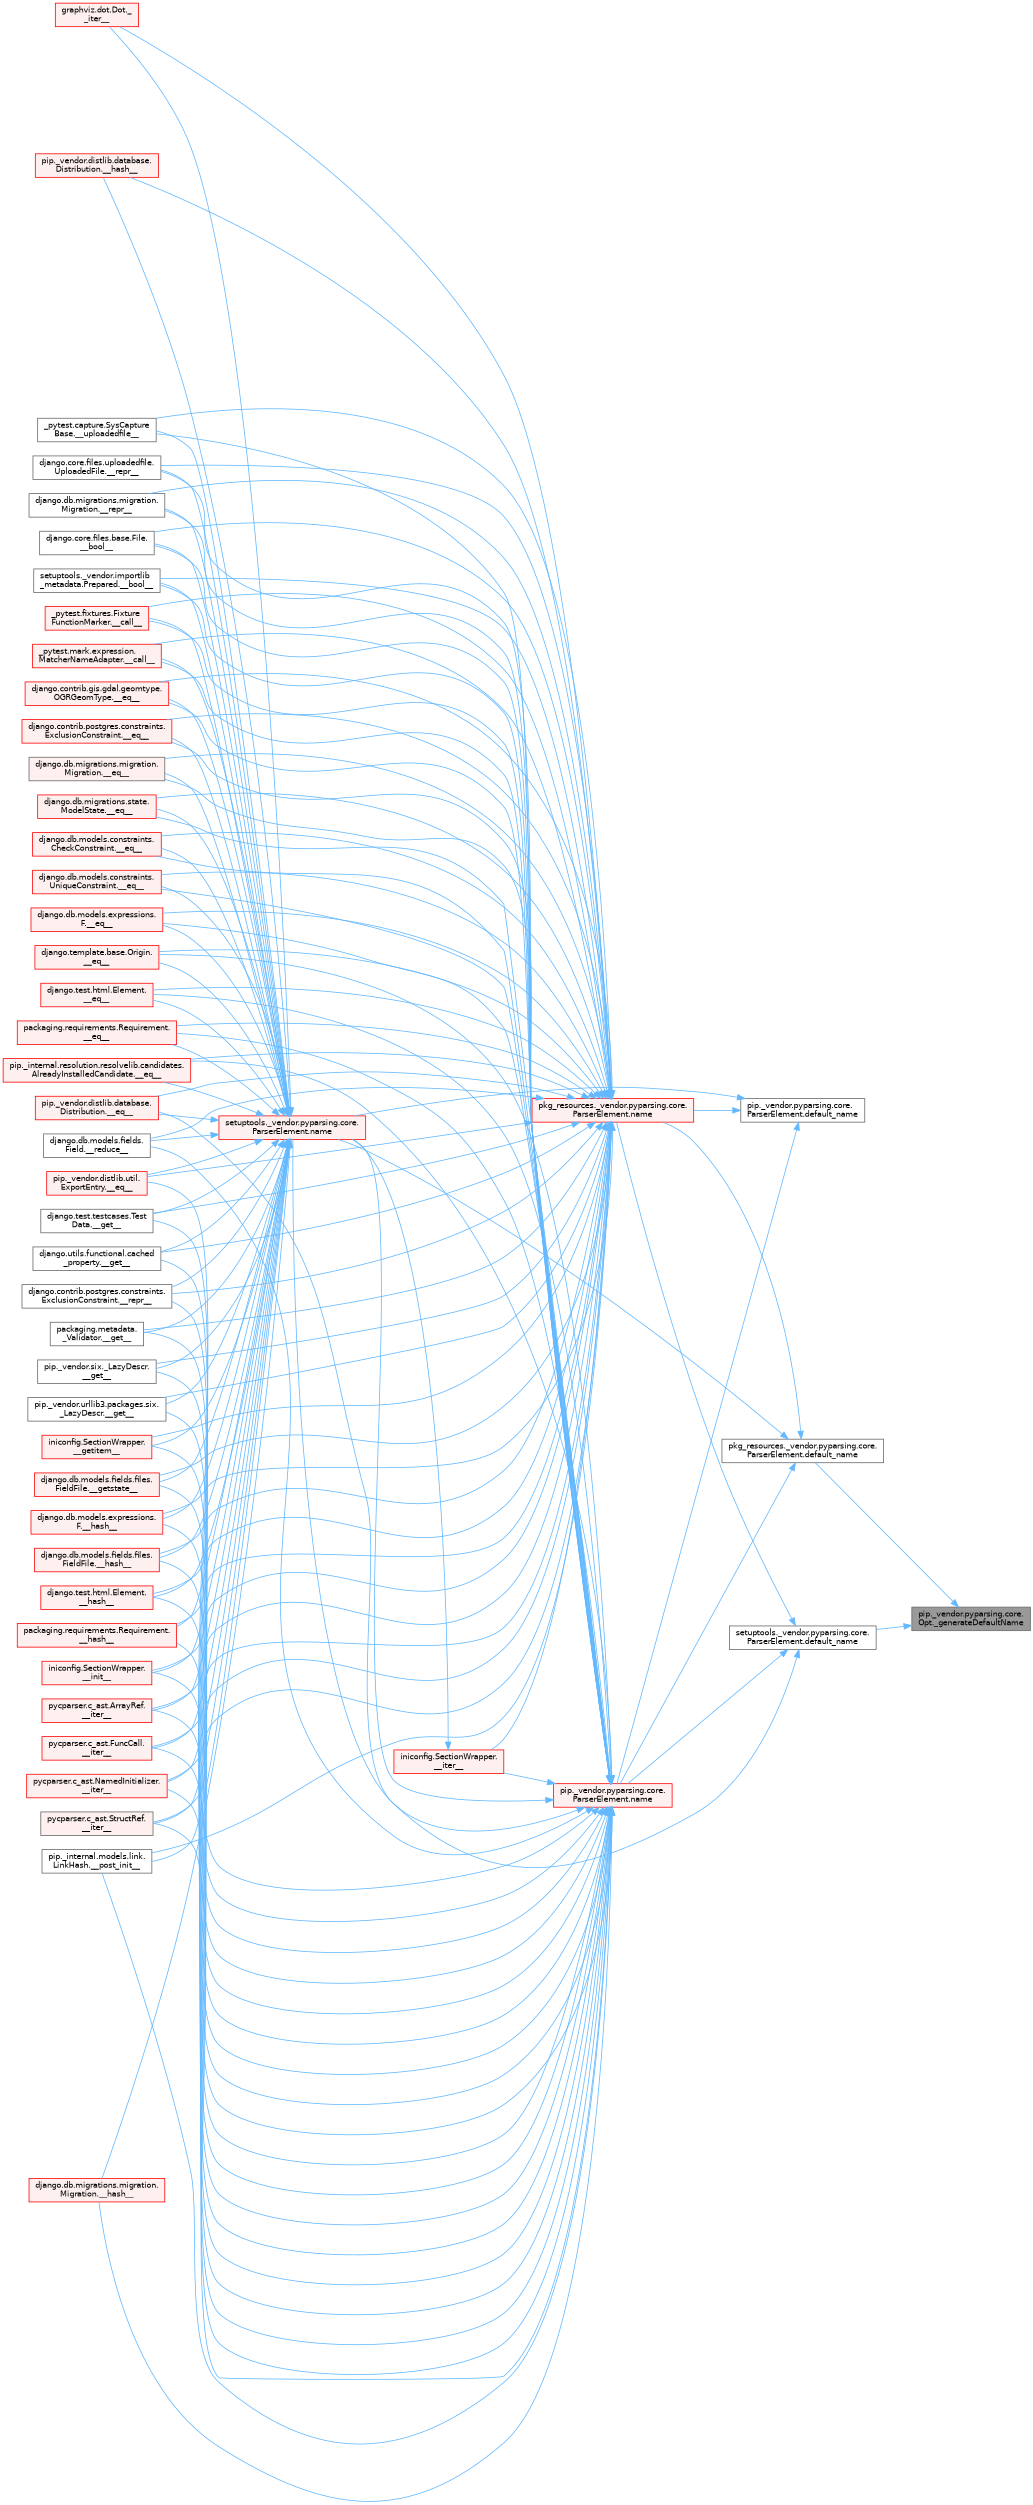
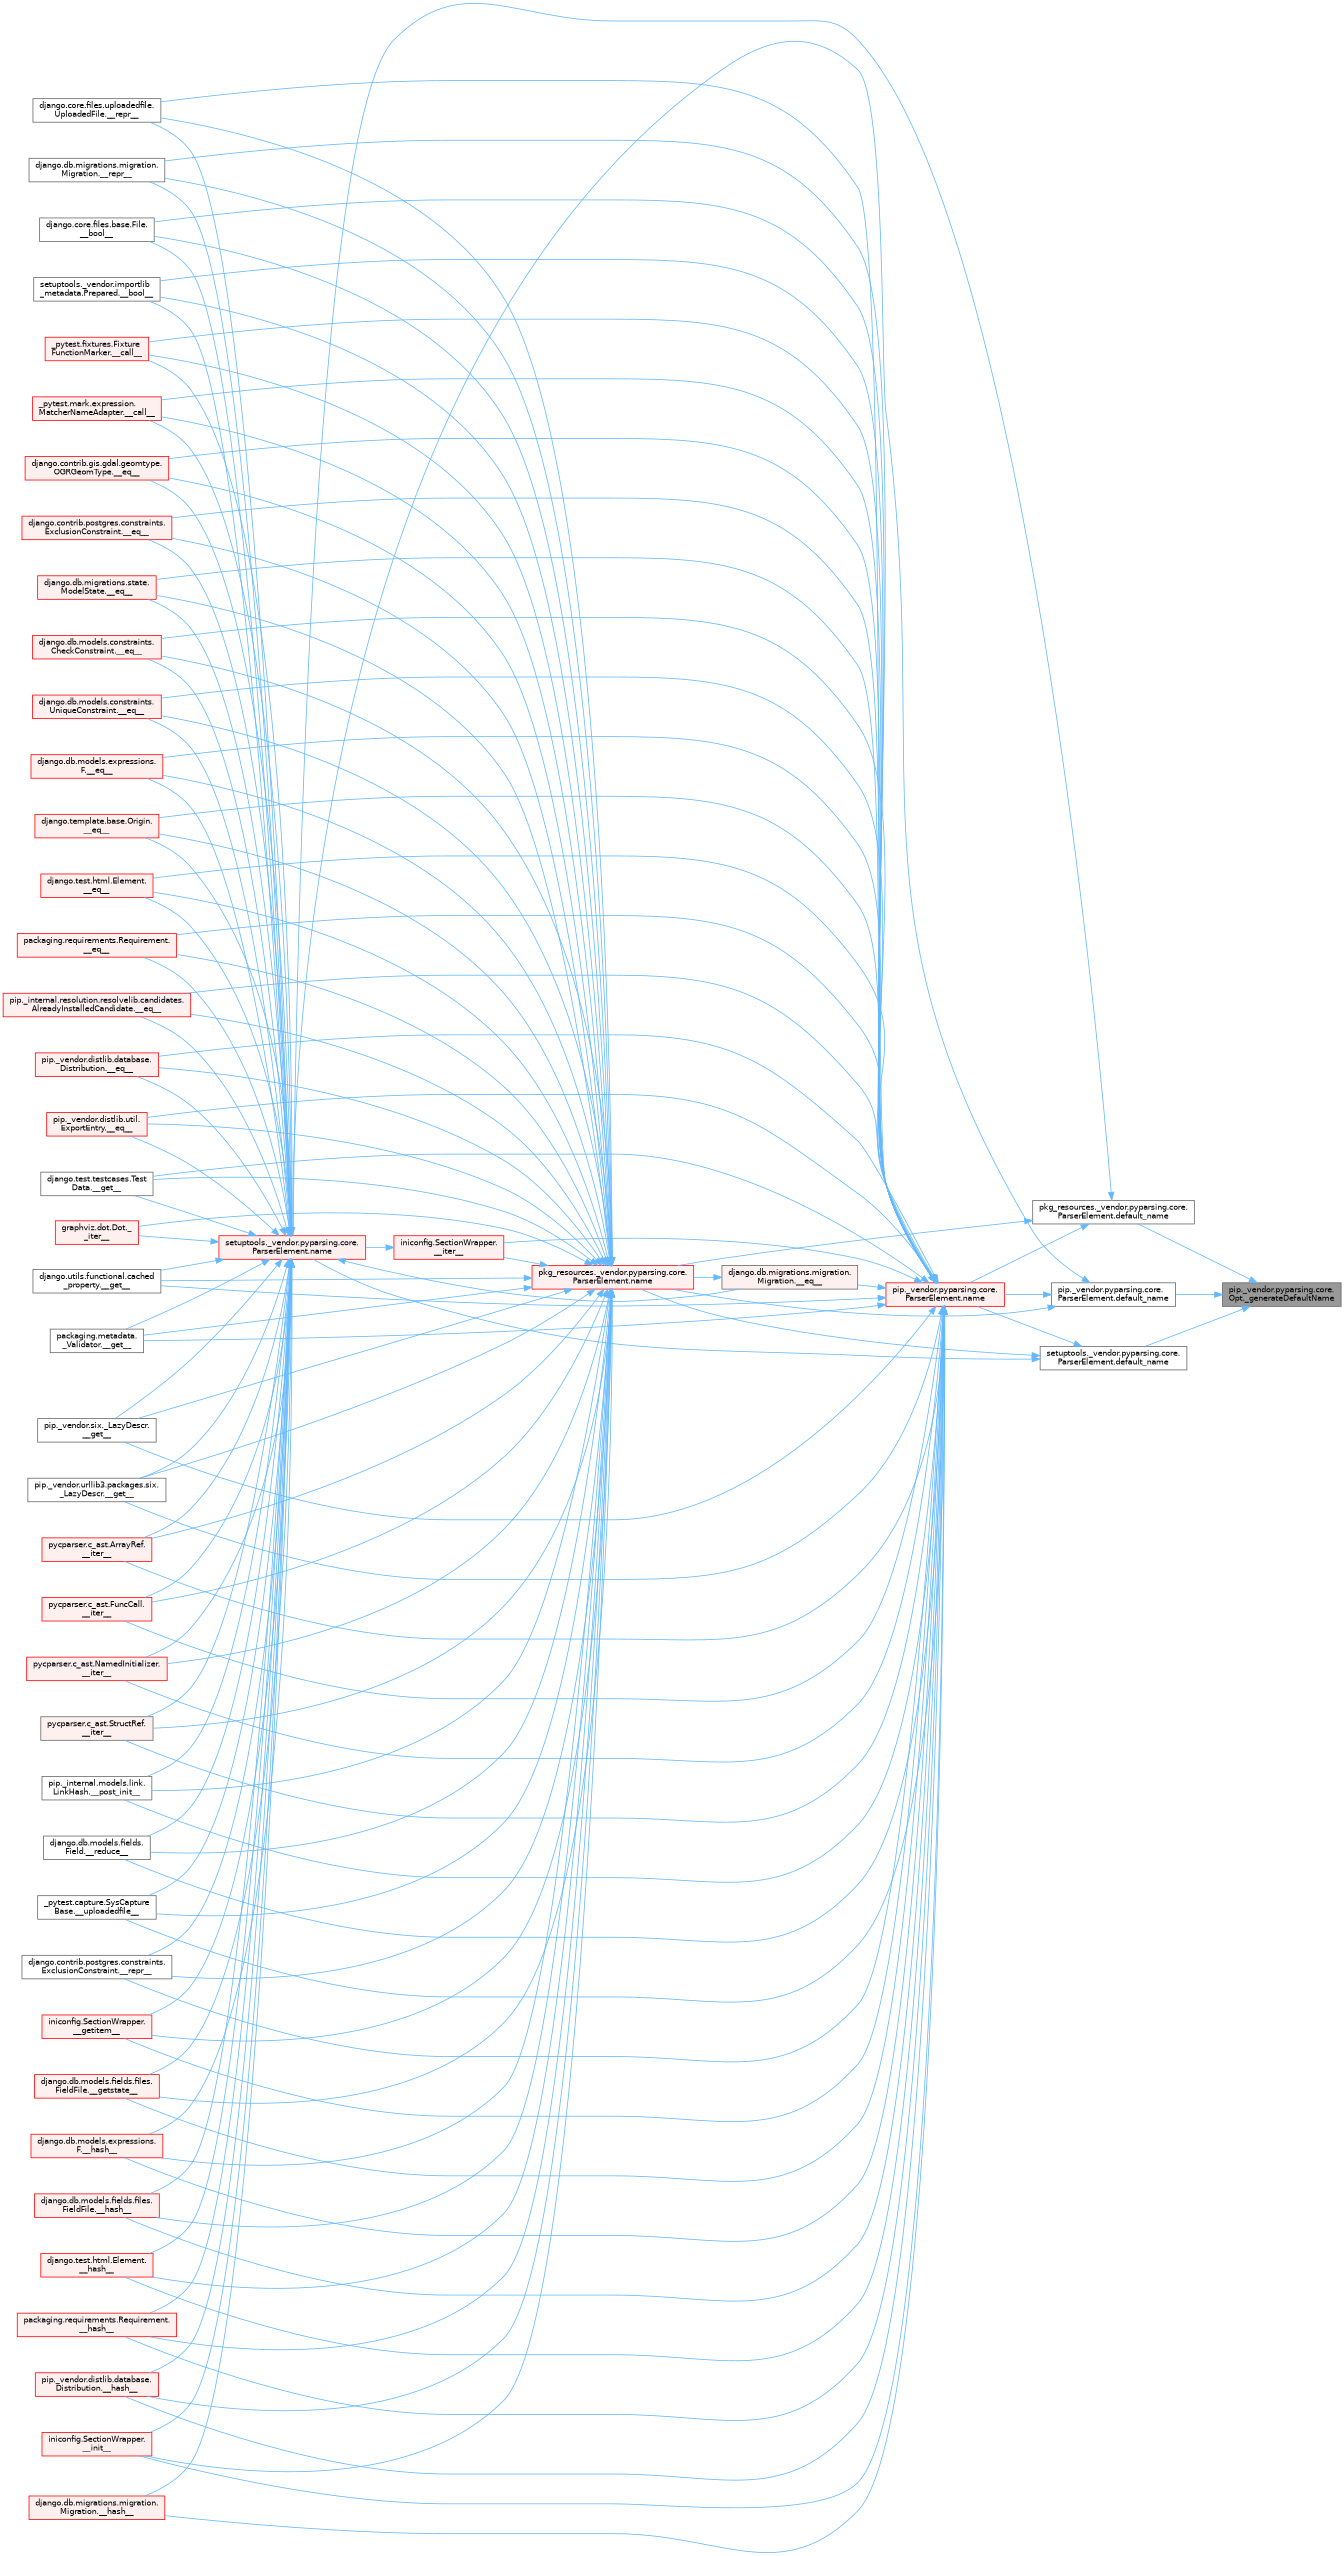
edge "django.db.migrations.migration. Migration.__eq__" -> "pkg_resources._vendor.pyparsing.core. ParserElement.name": reversed
edge "pip._vendor.pyparsing.core. ParserElement.default_name" -> "pip._vendor.pyparsing.core. Opt._generateDefaultName": added
edge "setuptools._vendor.pyparsing.core. ParserElement.name" -> "pip._vendor.pyparsing.core. ParserElement.name": now "pip._vendor.distlib.database. Distribution.__hash__" -> "pip._vendor.pyparsing.core. ParserElement.name"
